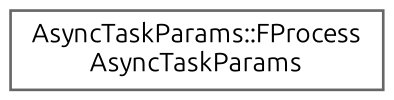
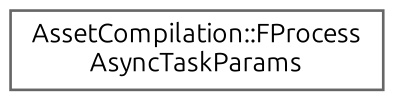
node "AsyncTaskParams::FProcess AsyncTaskParams": label "AsyncTaskParams::FProcess AsyncTaskParams" -> "AssetCompilation::FProcess AsyncTaskParams"
